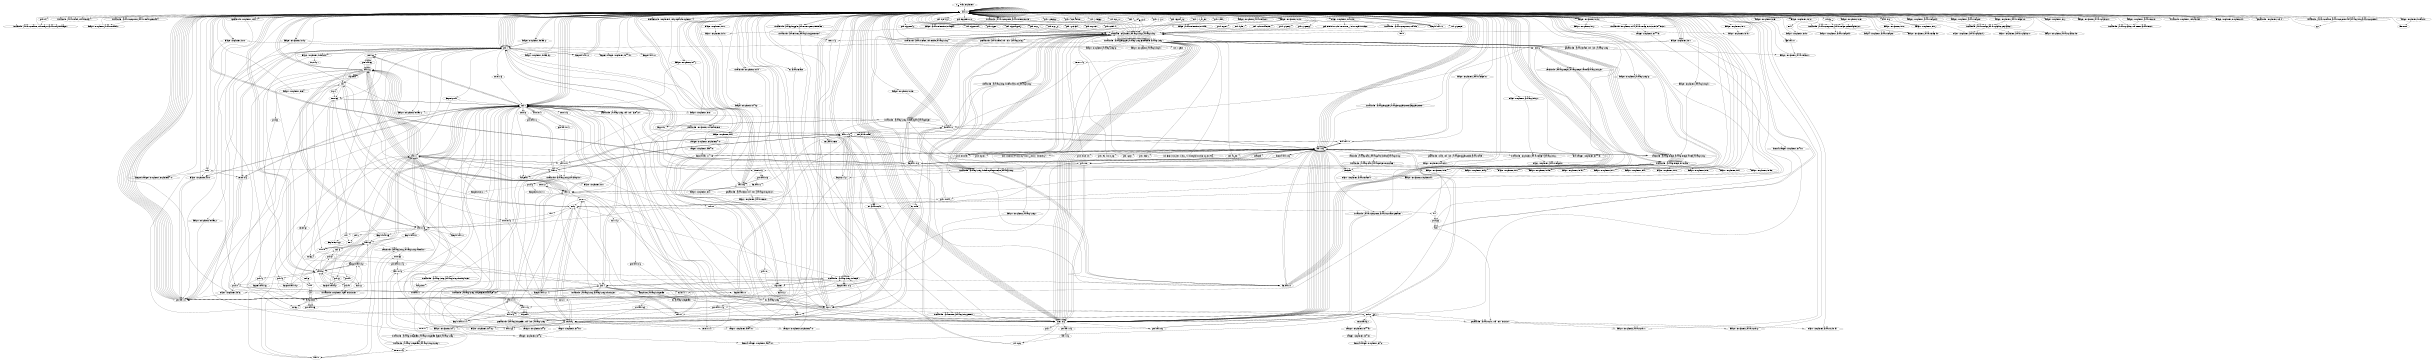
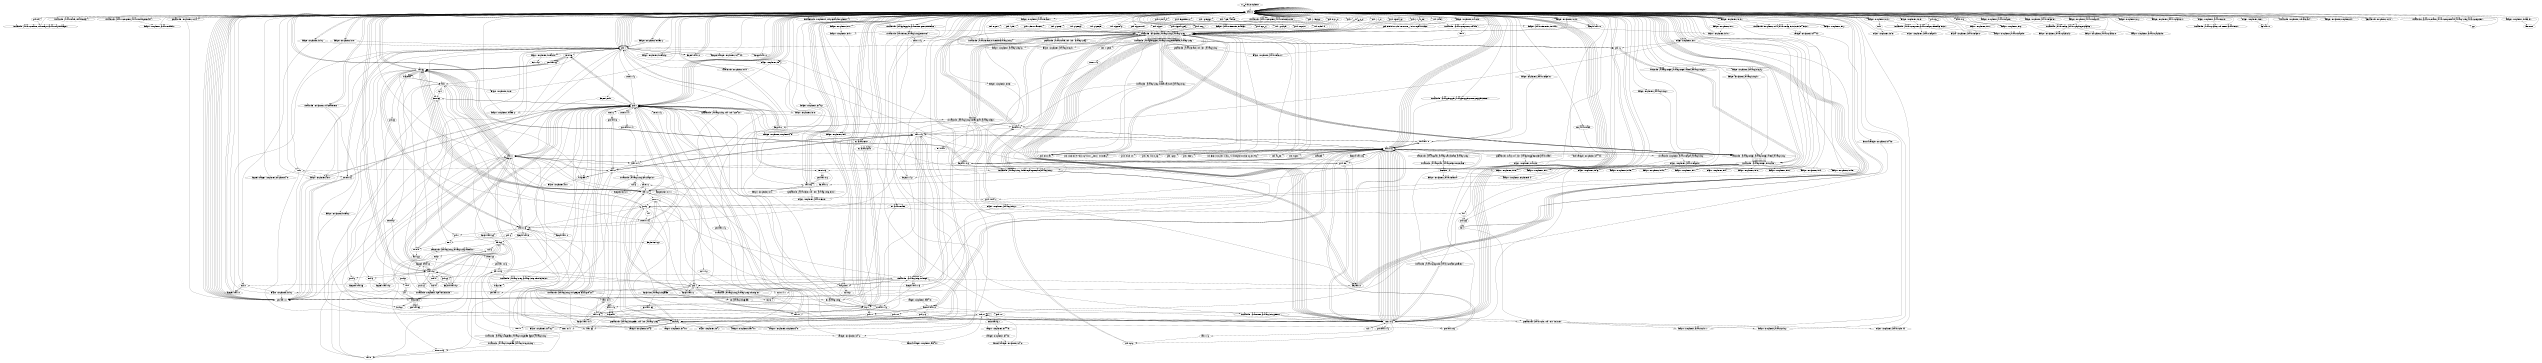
edge "ifge load.r r0" -> "fieldput <morphmenu: java.awt.Frame v>": now "ifge load.r r0" -> "load.r r0"
node "push 3713": added
